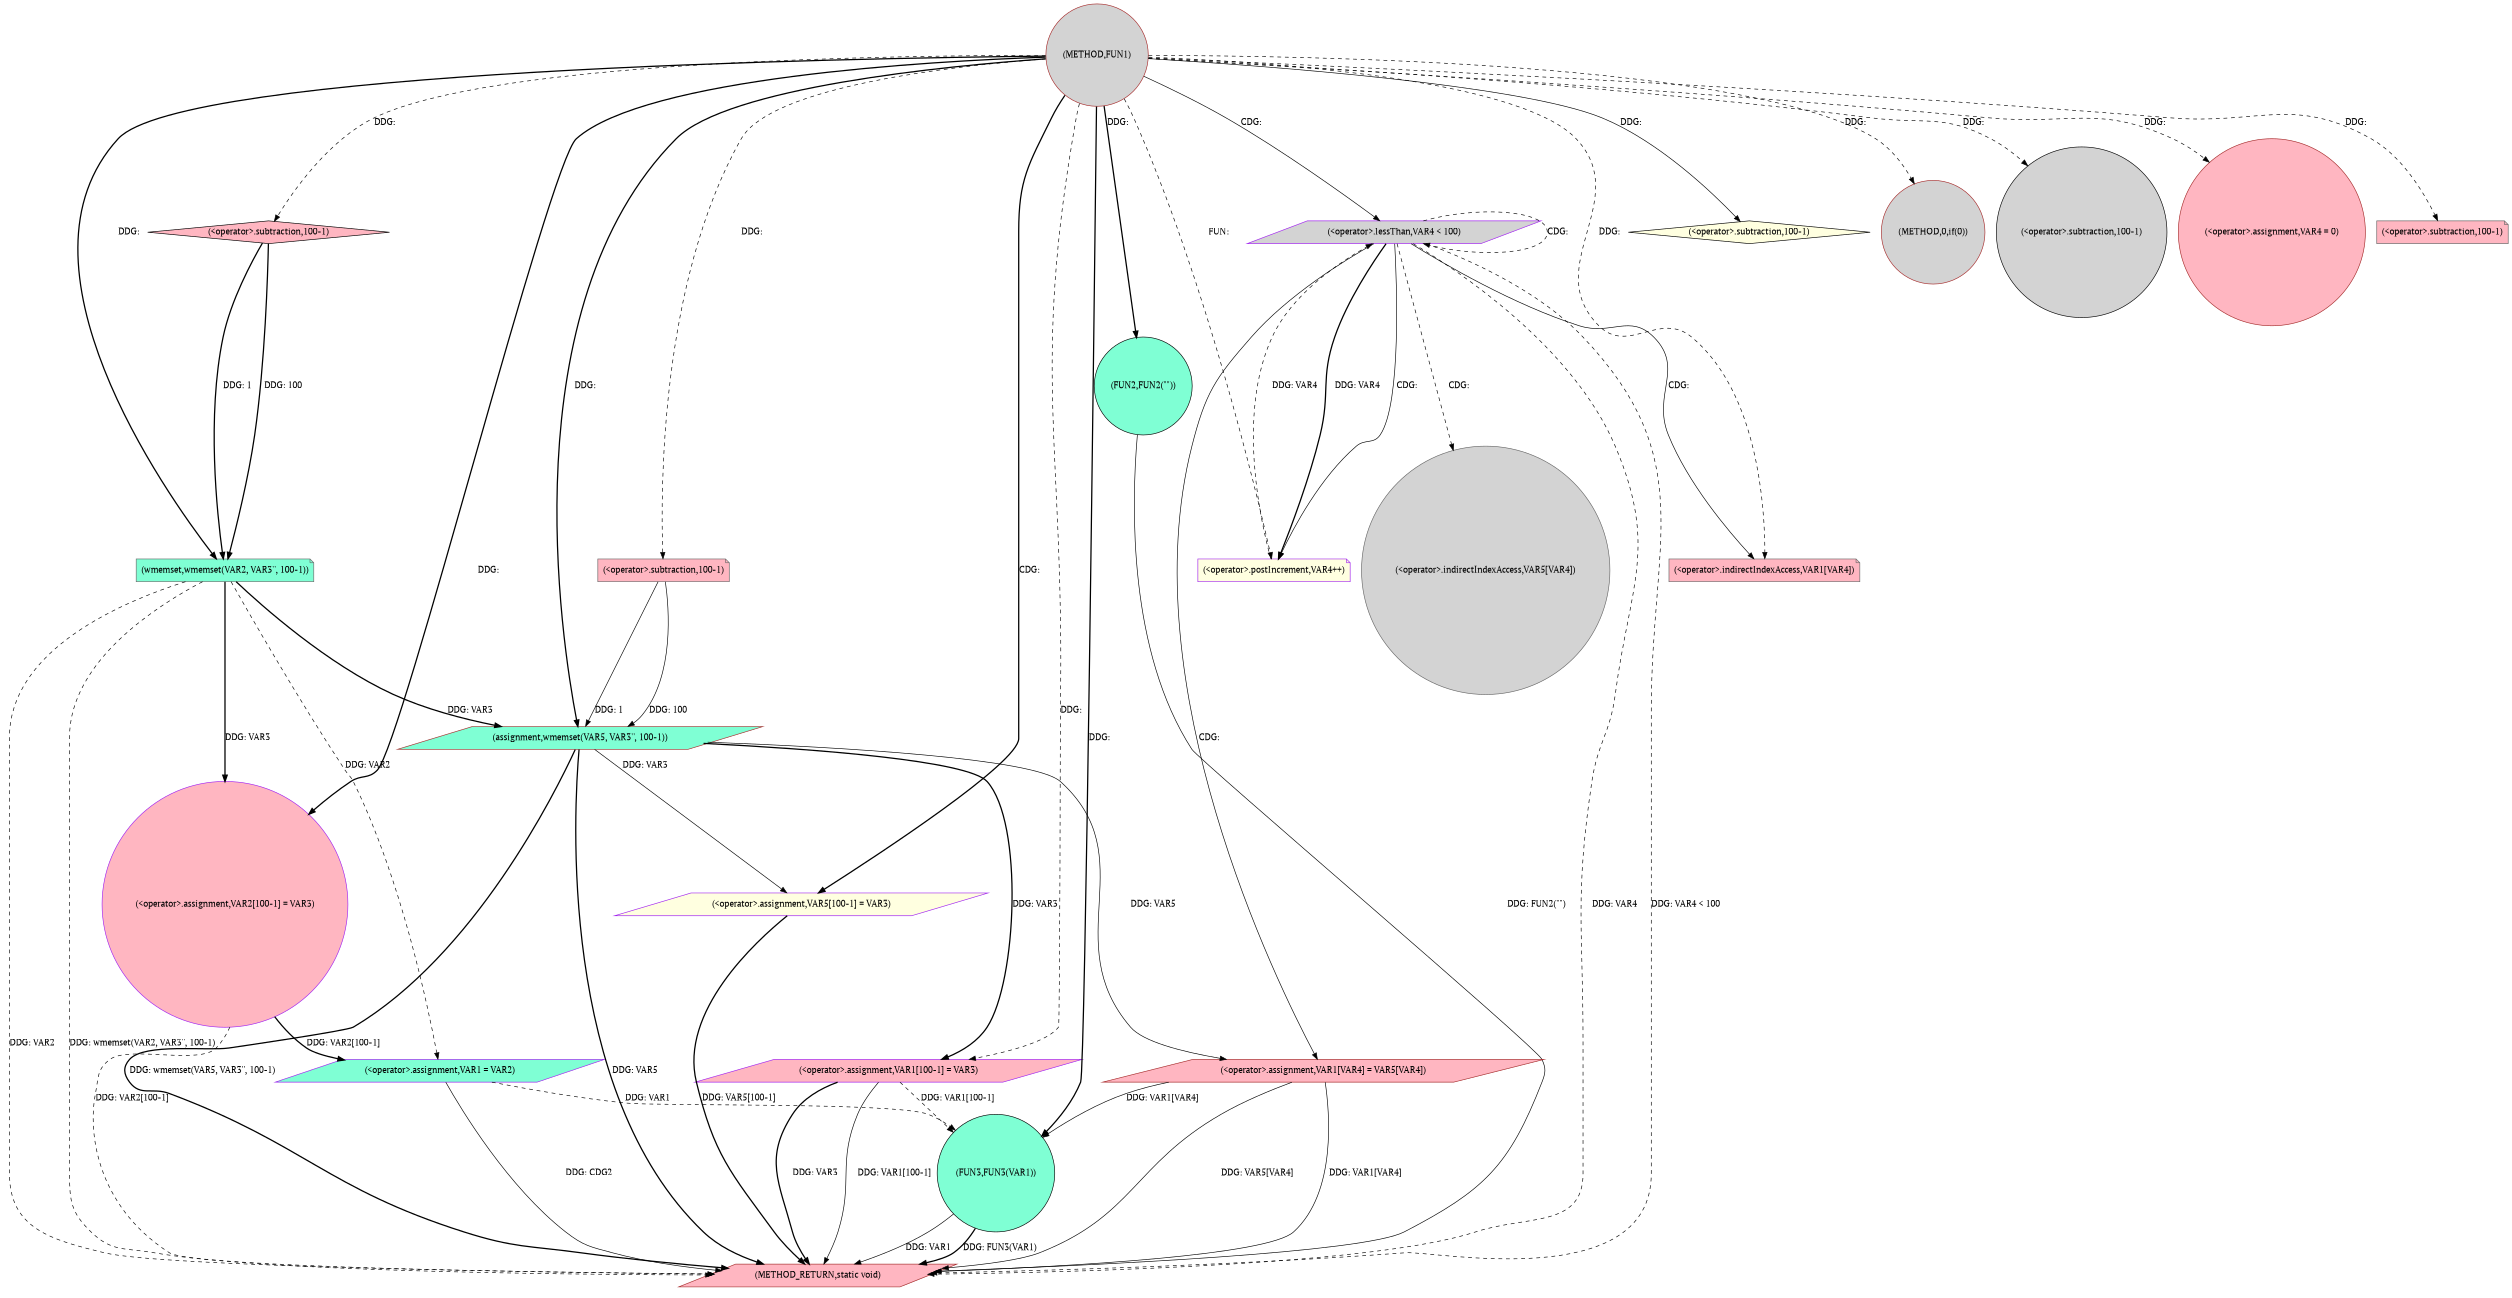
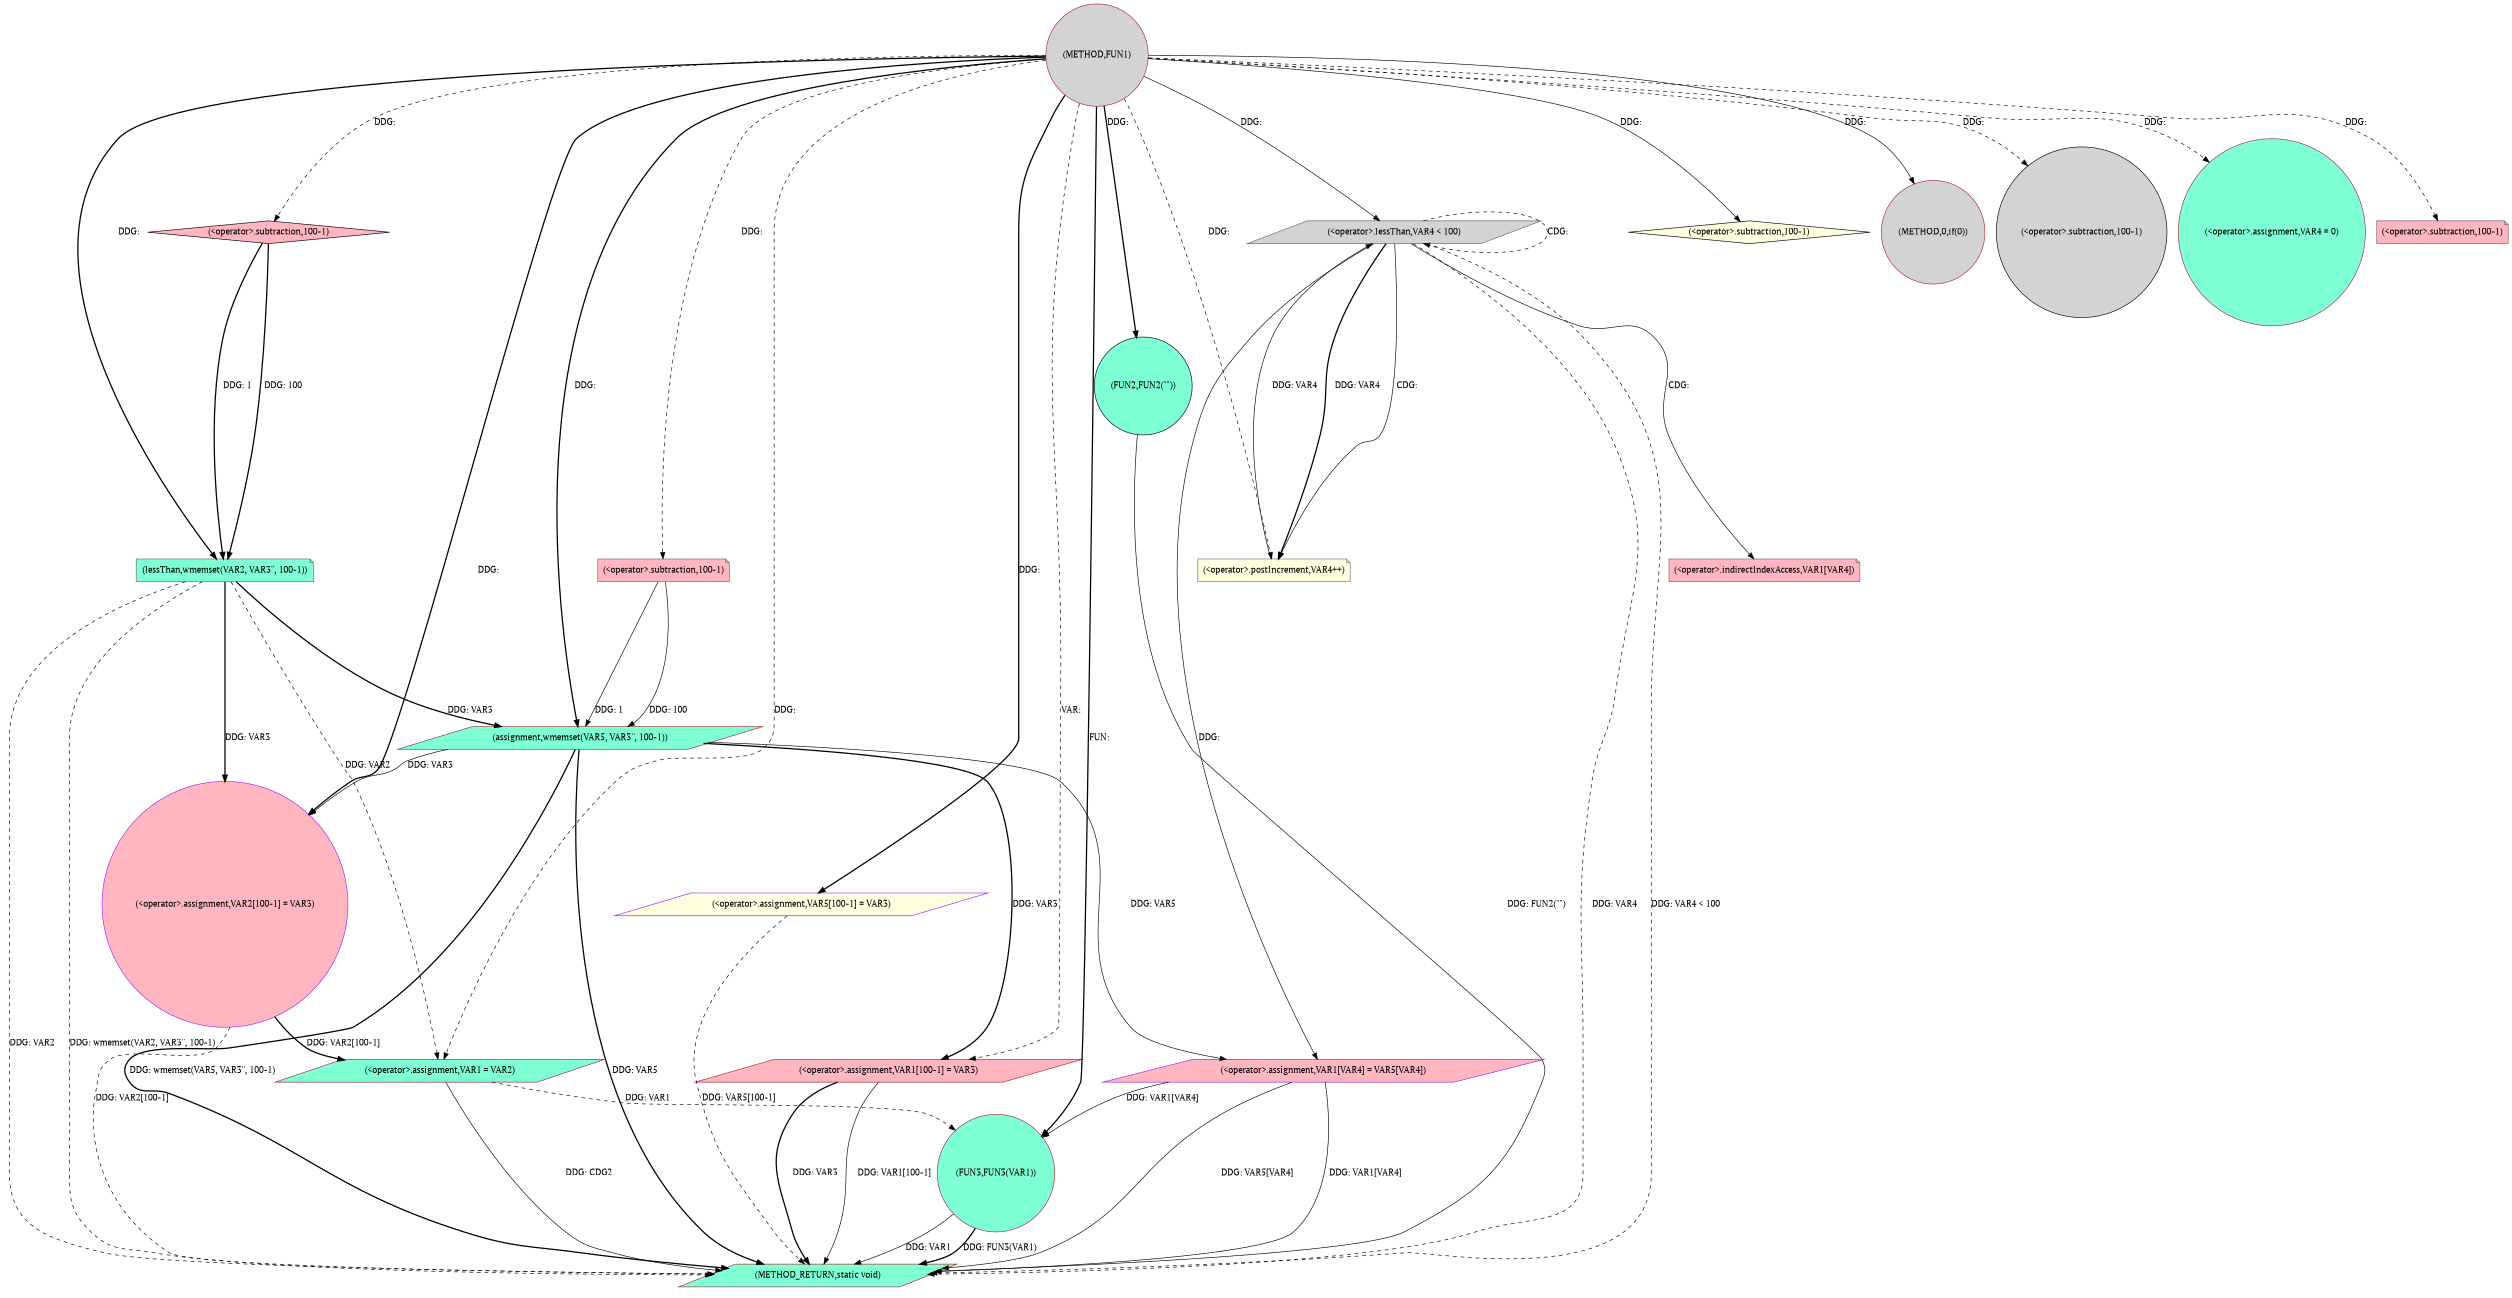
edge "(METHOD,FUN1)" -> "(METHOD,0,if(0))": style dashed -> solid
edge "(METHOD,FUN1)" -> "(<operator>.lessThan,VAR4 < 100)": label "CDG: " -> "DDG: "
edge "(METHOD,FUN1)" -> "(<operator>.indirectIndexAccess,VAR1[VAR4])": now "(METHOD,FUN1)" -> "(<operator>.assignment,VAR1 = VAR2)"
edge "(METHOD,FUN1)" -> "(<operator>.postIncrement,VAR4++)": label "FUN: " -> "DDG: "
node "(<operator>.lessThan,VAR4 < 100)": color purple -> gray40
node "(<operator>.assignment,VAR4 = 0)": fillcolor lightpink -> aquamarine
edge "(<operator>.postIncrement,VAR4++)" -> "(<operator>.lessThan,VAR4 < 100)": style dashed -> solid
node "(wmemset,wmemset(VAR2, VAR3'', 100-1))": label "(wmemset,wmemset(VAR2, VAR3'', 100-1))" -> "(lessThan,wmemset(VAR2, VAR3'', 100-1))"
edge "(METHOD,FUN1)" -> "(<operator>.assignment,VAR5[100-1] = VAR3)": label "CDG: " -> "DDG: "
node "(<operator>.postIncrement,VAR4++)": color purple -> gray40
node "(<operator>.indirectIndexAccess,VAR5[VAR4])": removed
edge "(METHOD,FUN1)" -> "(<operator>.assignment,VAR1[100-1] = VAR3)": label "DDG: " -> "VAR: "
edge "(METHOD,FUN1)" -> "(FUN3,FUN3(VAR1))": label "DDG: " -> "FUN: "
edge "(<operator>.lessThan,VAR4 < 100)" -> "(<operator>.assignment,VAR1[VAR4] = VAR5[VAR4])": label "CDG: " -> "DDG: "
edge "(assignment,wmemset(VAR5, VAR3'', 100-1))" -> "(<operator>.assignment,VAR5[100-1] = VAR3)": now "(assignment,wmemset(VAR5, VAR3'', 100-1))" -> "(<operator>.assignment,VAR2[100-1] = VAR3)"
node "(<operator>.assignment,VAR1 = VAR2)": color purple -> brown
node "(<operator>.assignment,VAR1[100-1] = VAR3)": color purple -> brown
node "(<operator>.assignment,VAR1[VAR4] = VAR5[VAR4])": color brown -> purple
edge "(<operator>.assignment,VAR5[100-1] = VAR3)" -> "(METHOD_RETURN,static void)": style bold -> dashed
edge "(<operator>.assignment,VAR1[100-1] = VAR3)" -> "(FUN3,FUN3(VAR1))": removed, label "DDG: VAR1[100-1]"
node "(FUN3,FUN3(VAR1))": color black -> brown
node "(METHOD_RETURN,static void)": fillcolor lightpink -> aquamarine
